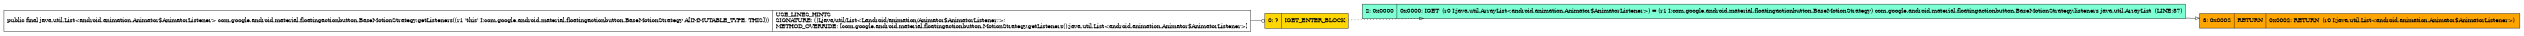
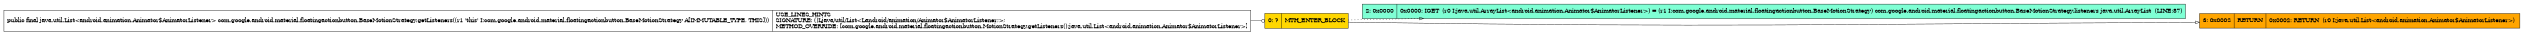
edge "2: 0x0000" -> "3: 0x0002": now "0: ?" -> "3: 0x0002"
node "0: ?": text "IGET_ENTER_BLOCK" -> "MTH_ENTER_BLOCK"
